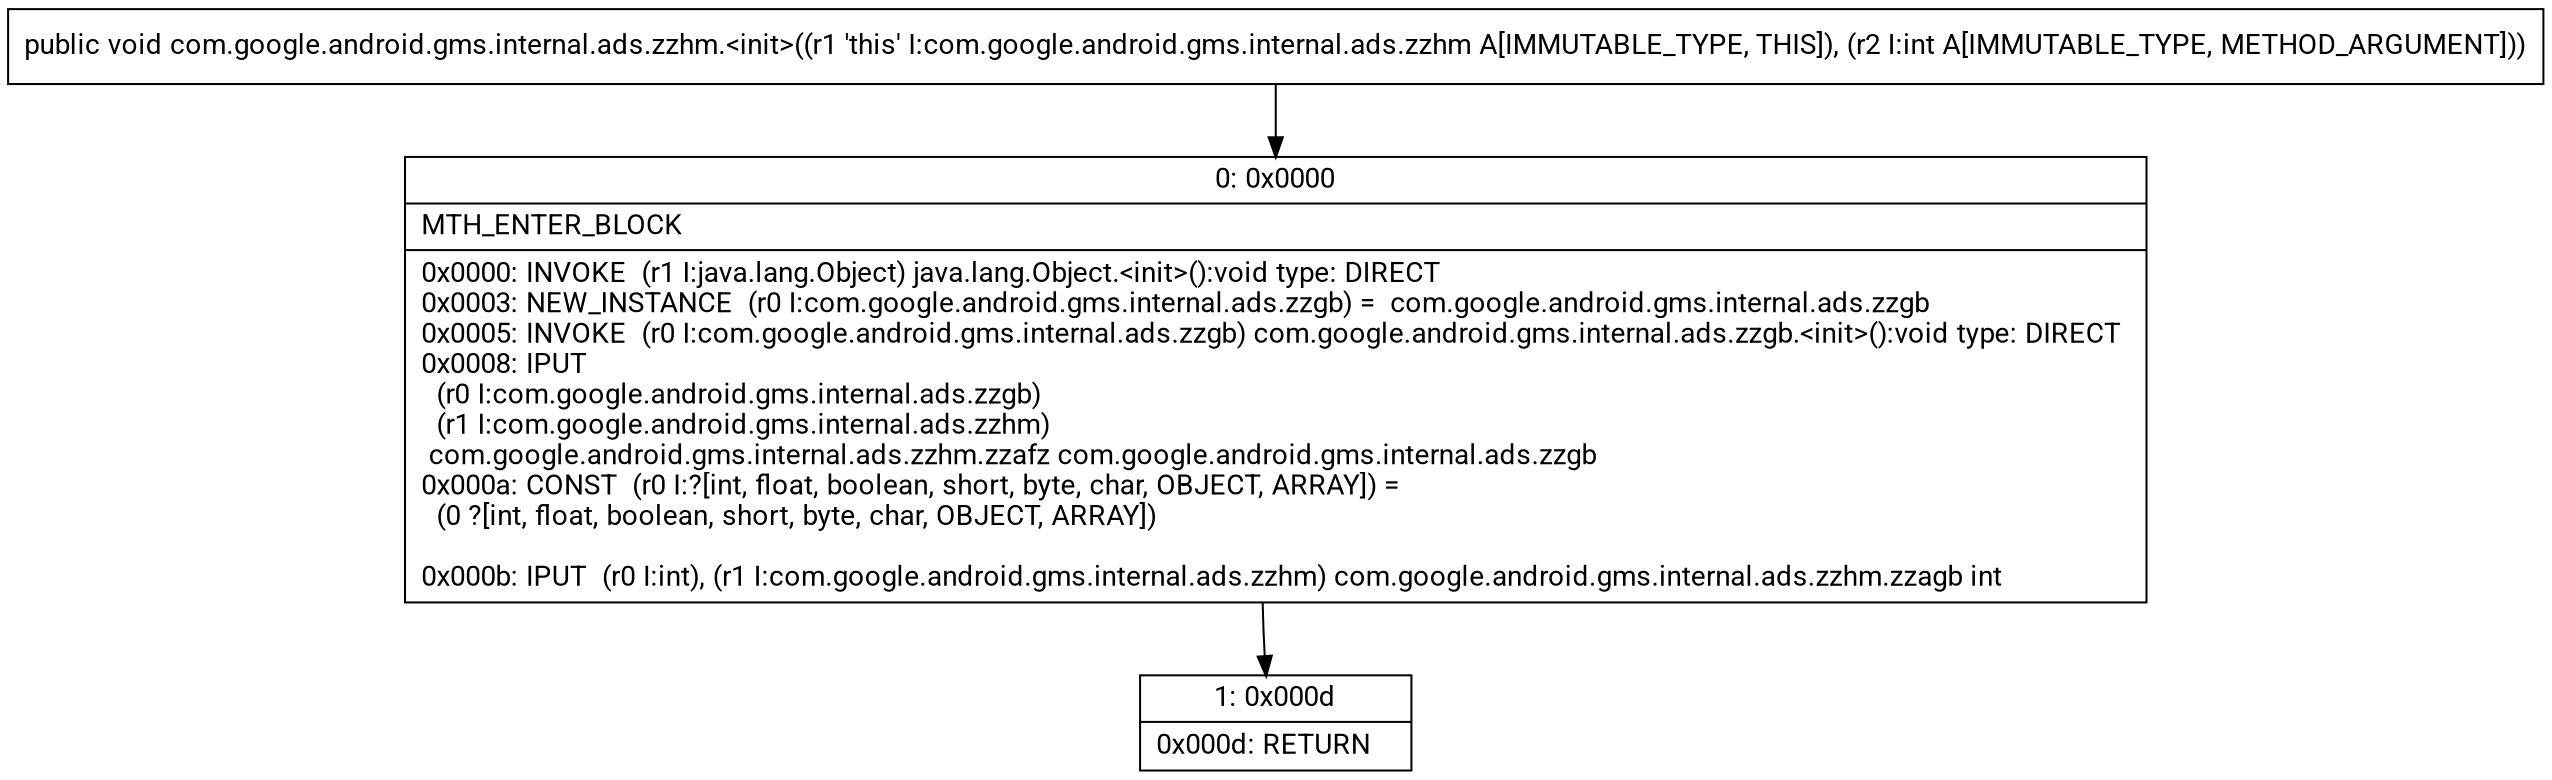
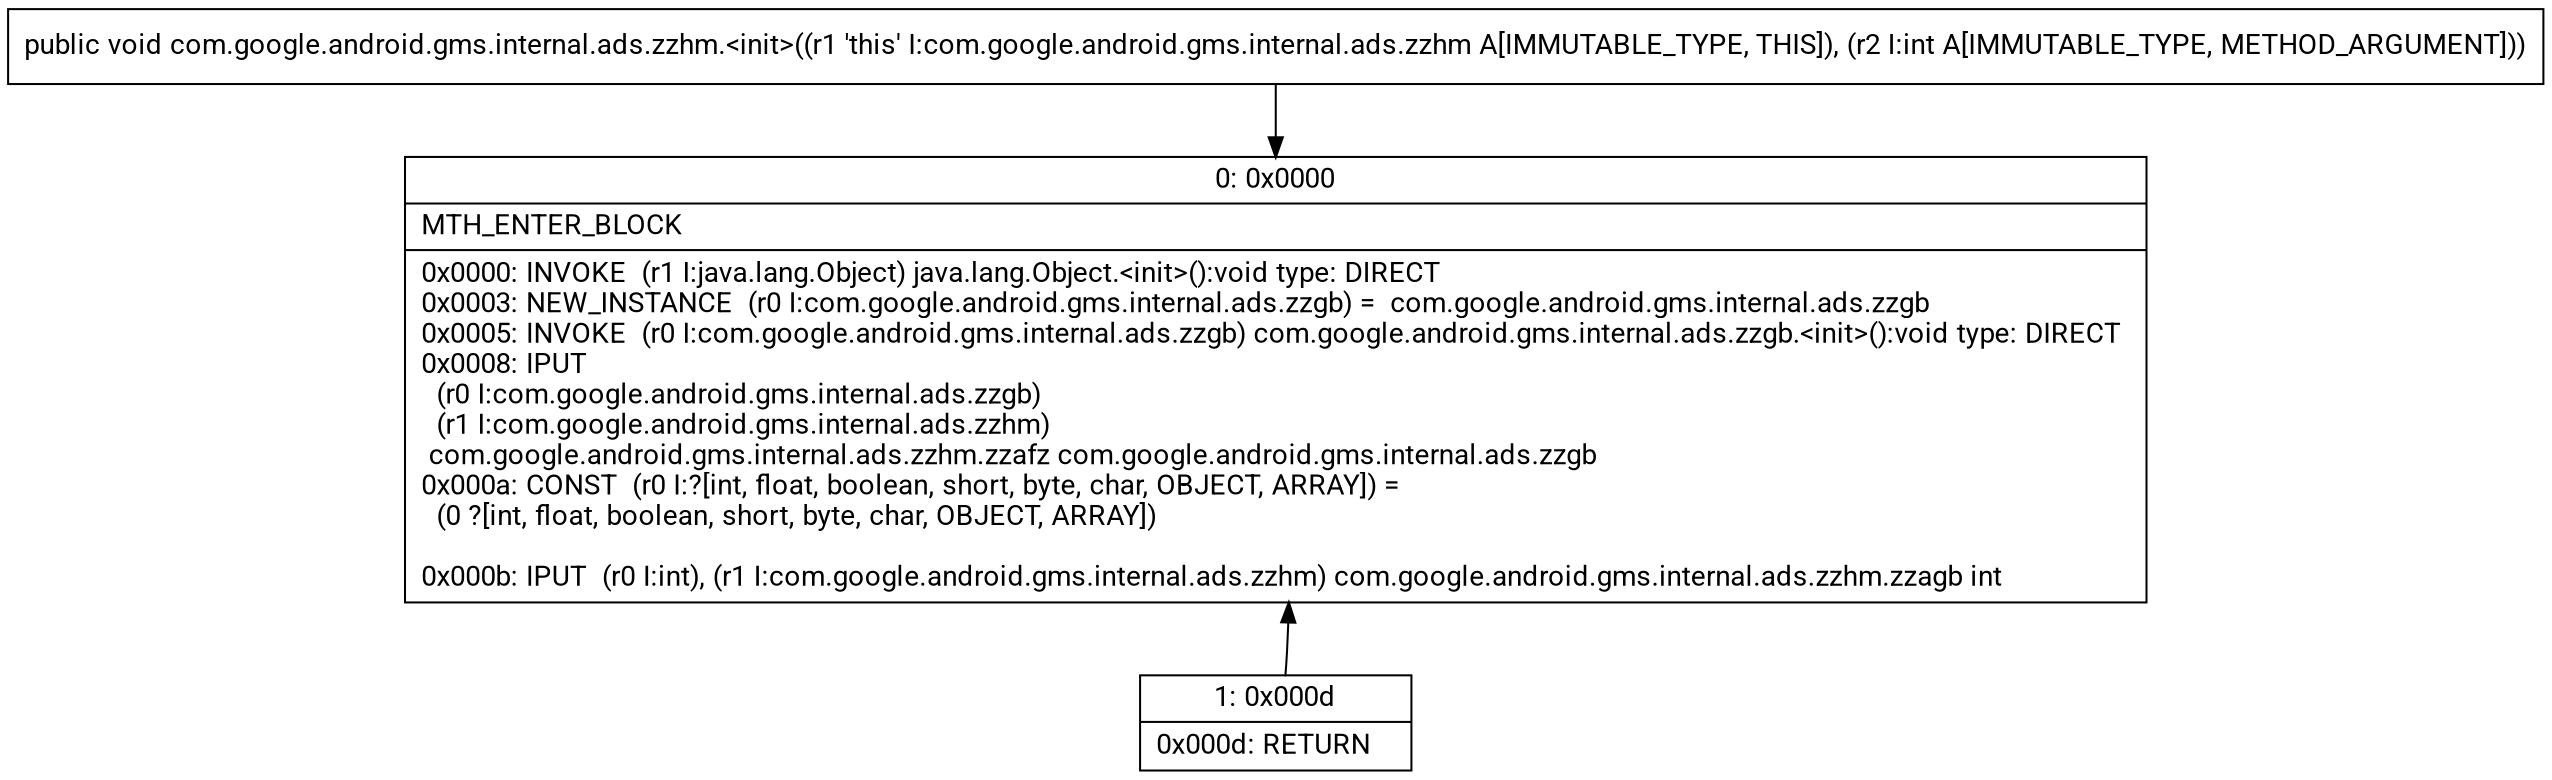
edge "0: 0x0000" -> "1: 0x000d": reversed
